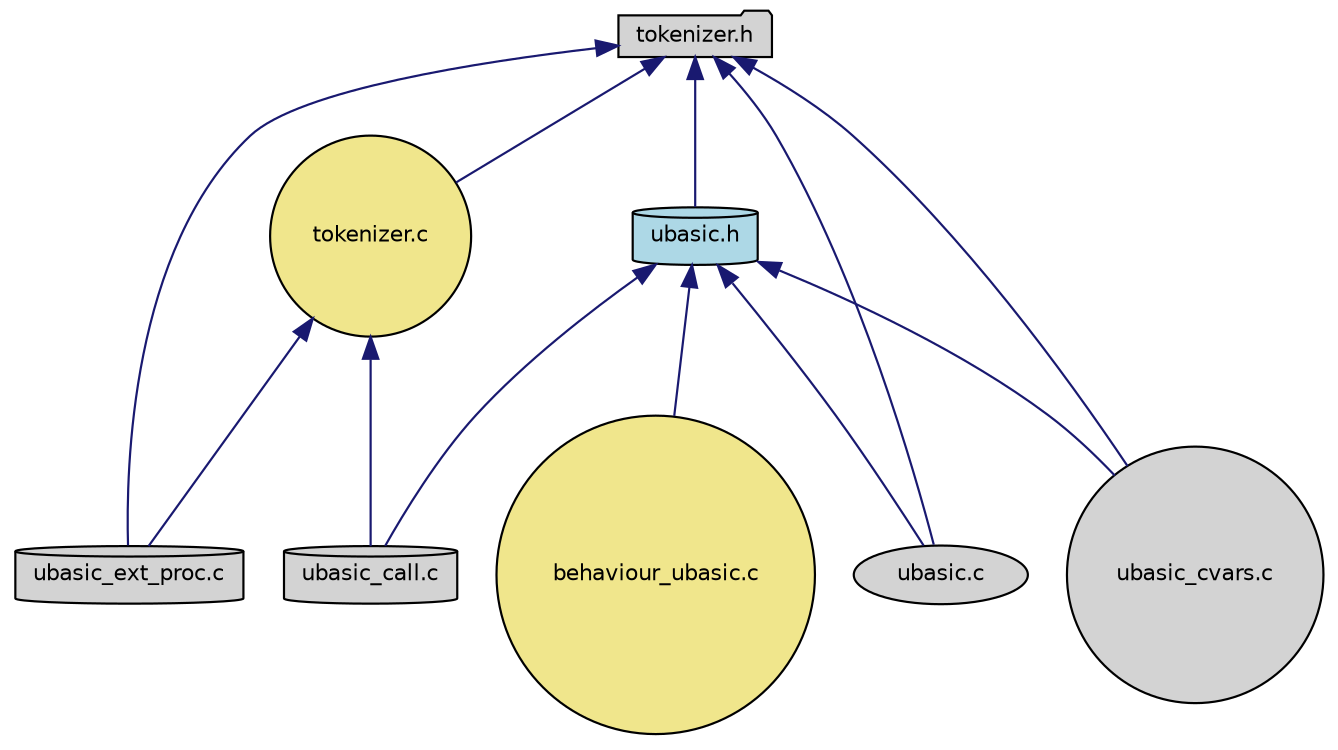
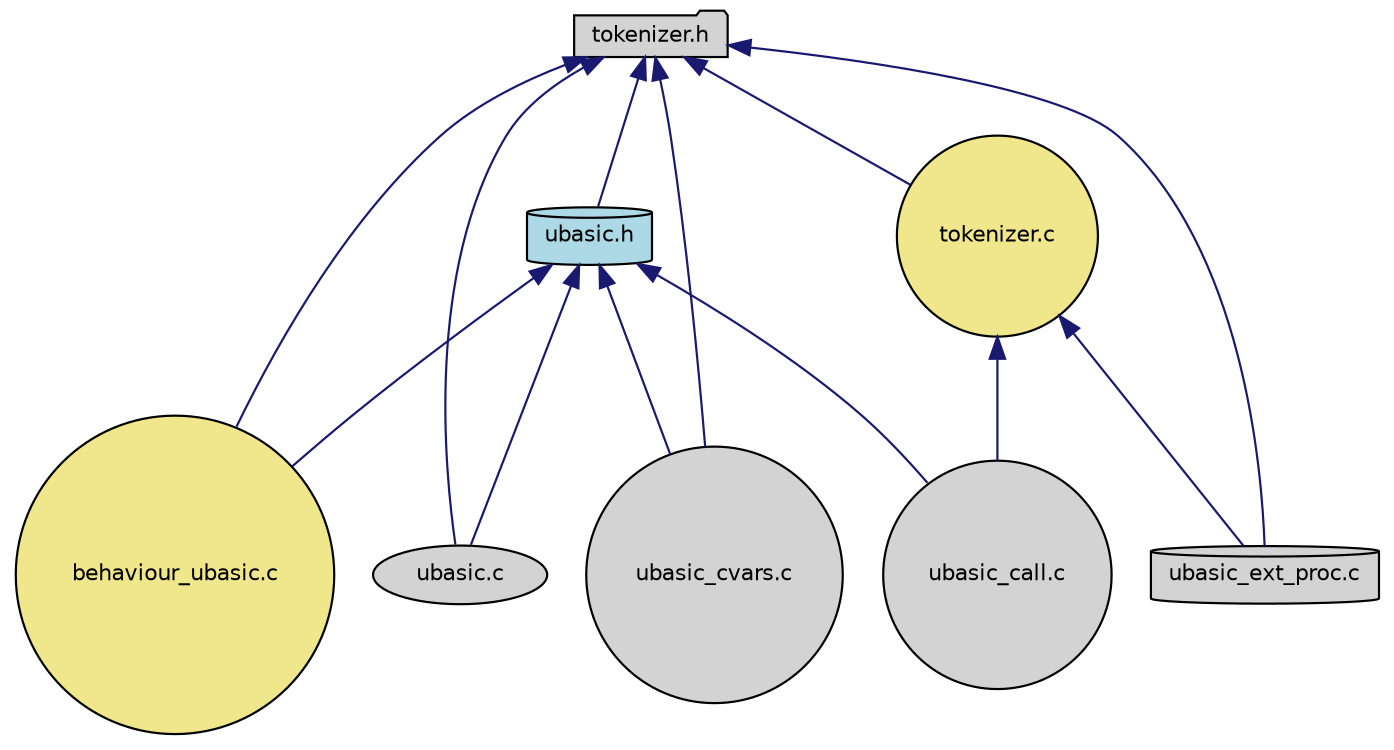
edge "behaviour_ubasic.c" -> "tokenizer.h": added
node "ubasic_call.c": shape cylinder -> circle
